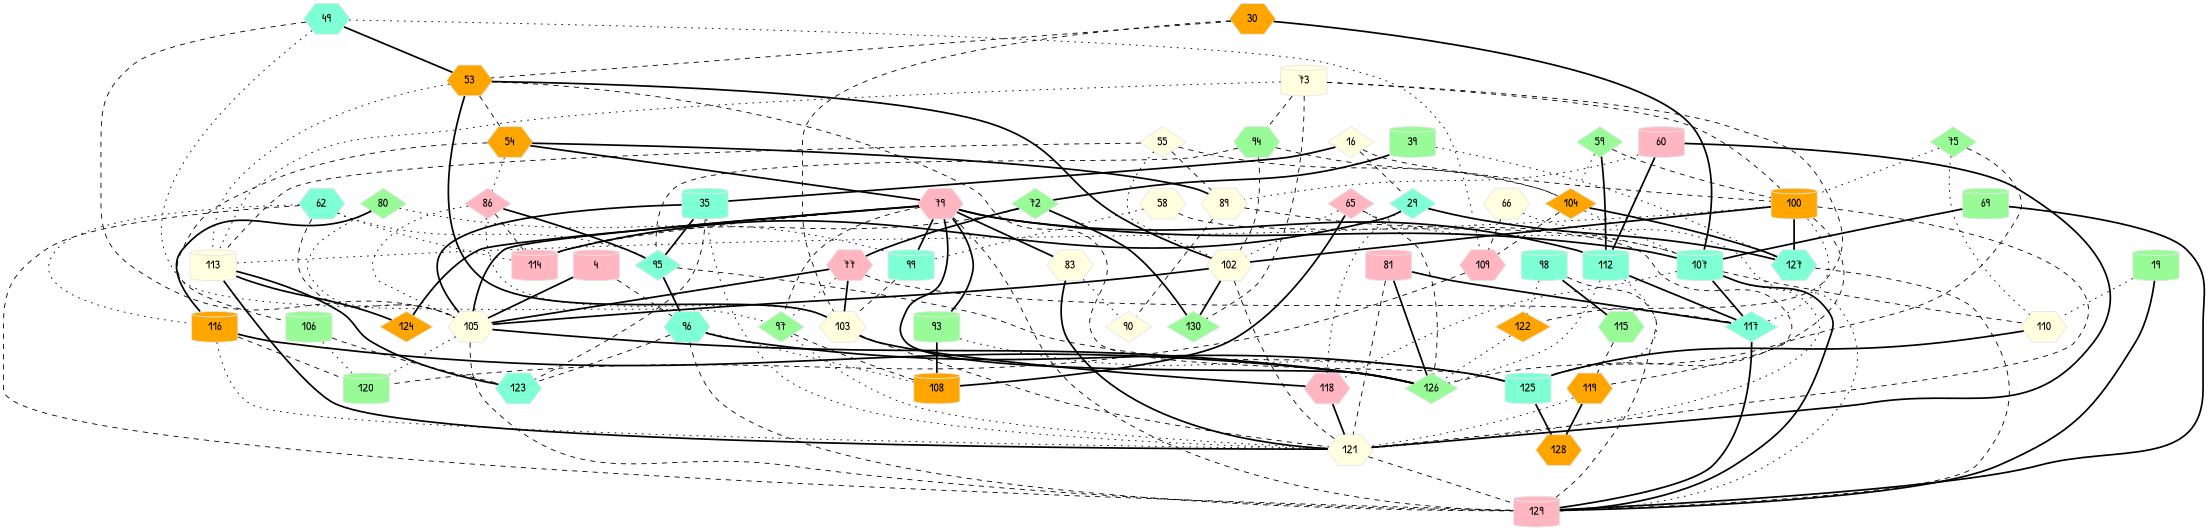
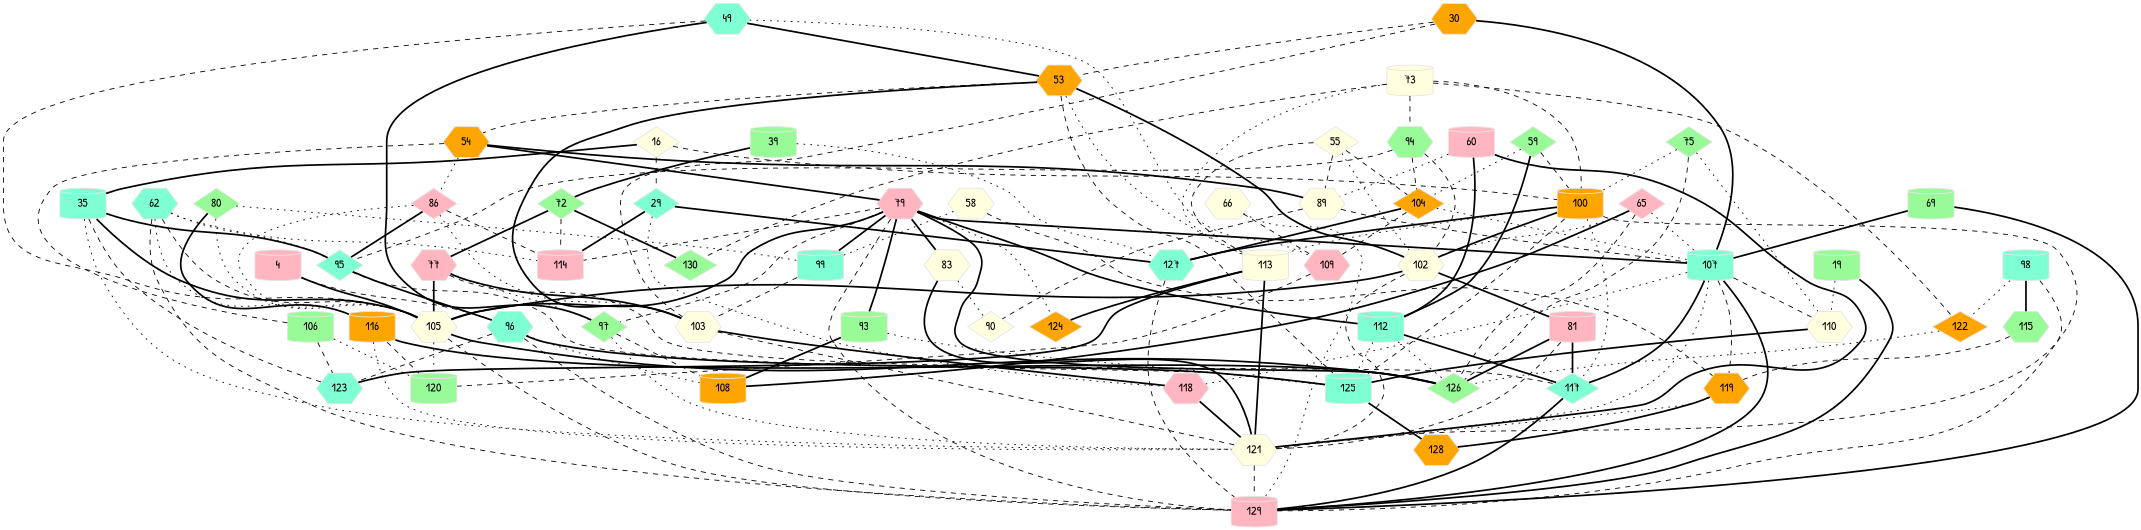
edge "79" -- "124": style bold -> dotted
edge "102" -- "130": now "102" -- "81"
edge "49" -- "97": style dotted -> bold
edge "107" -- "119": added
